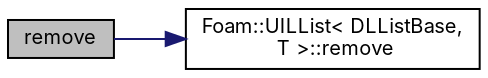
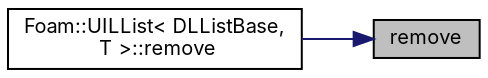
edge "remove" -> "Foam::UILList< DLListBase, T >::remove": reversed
